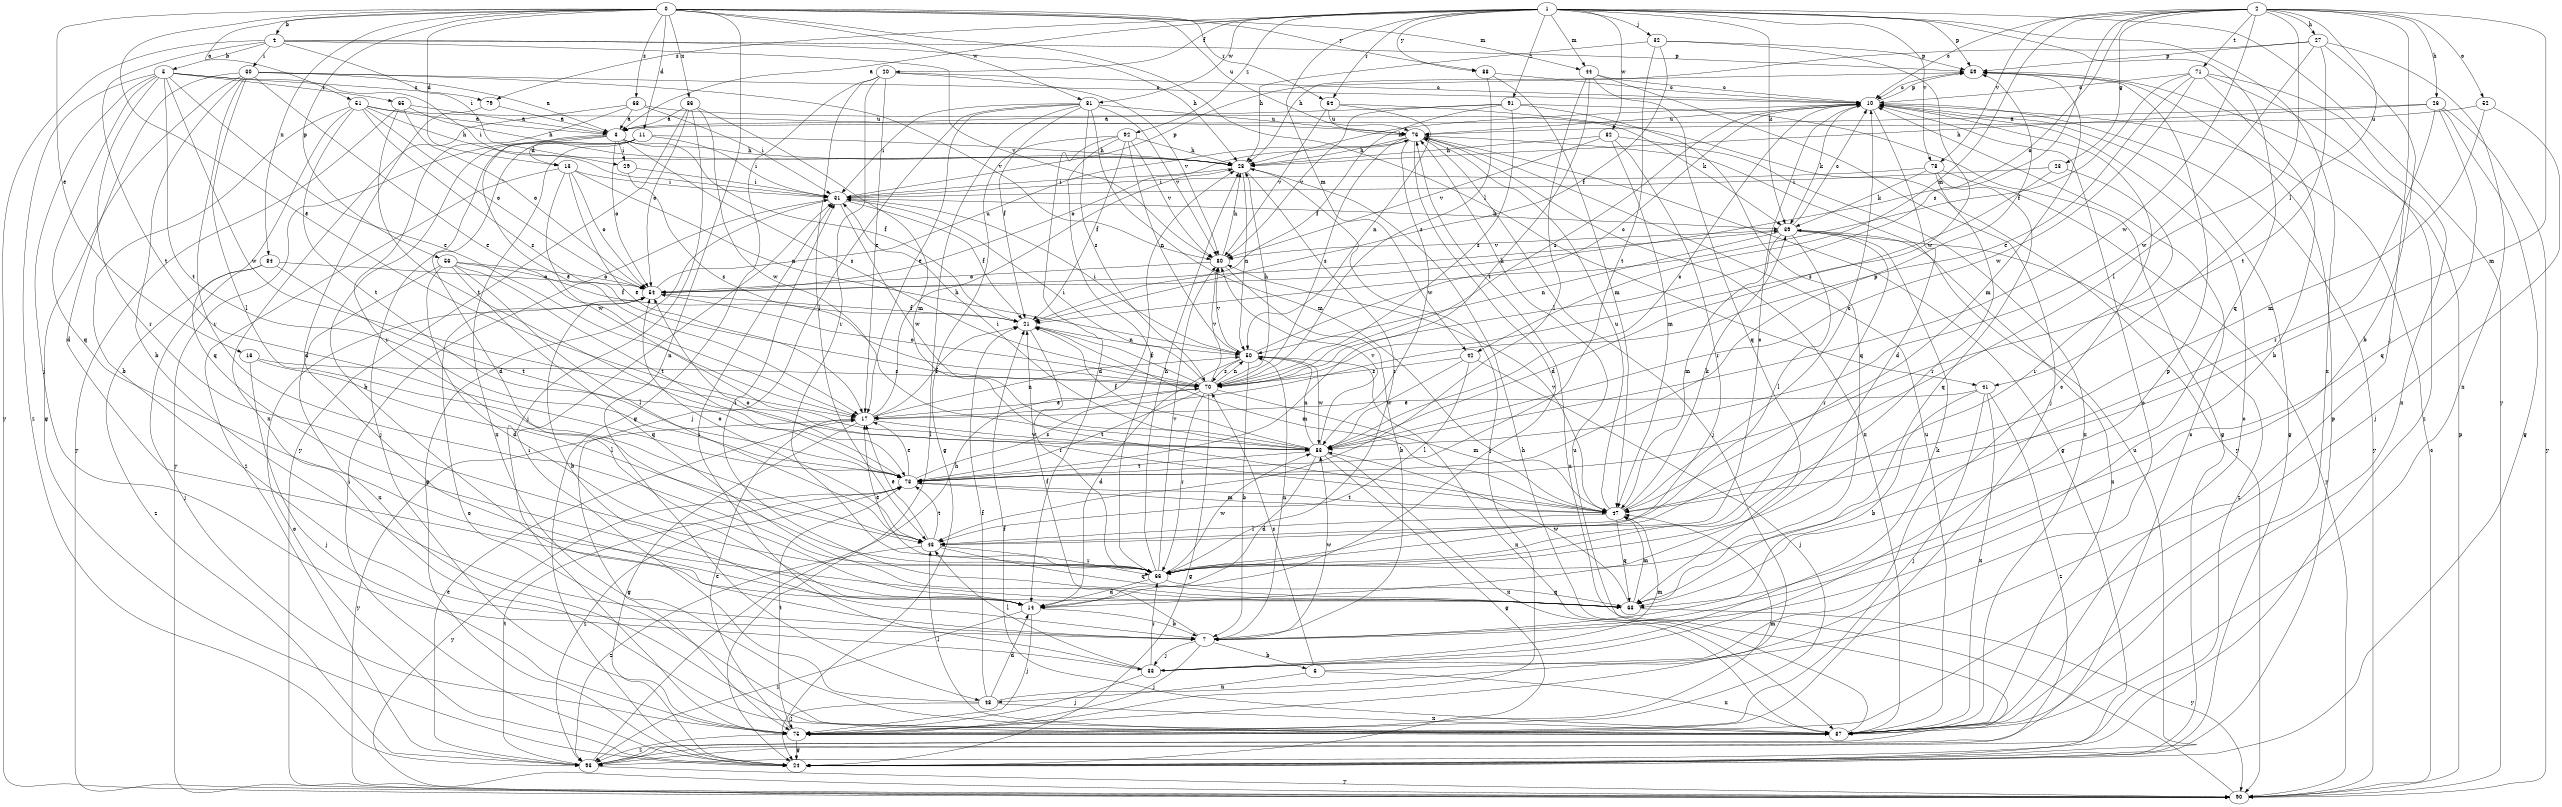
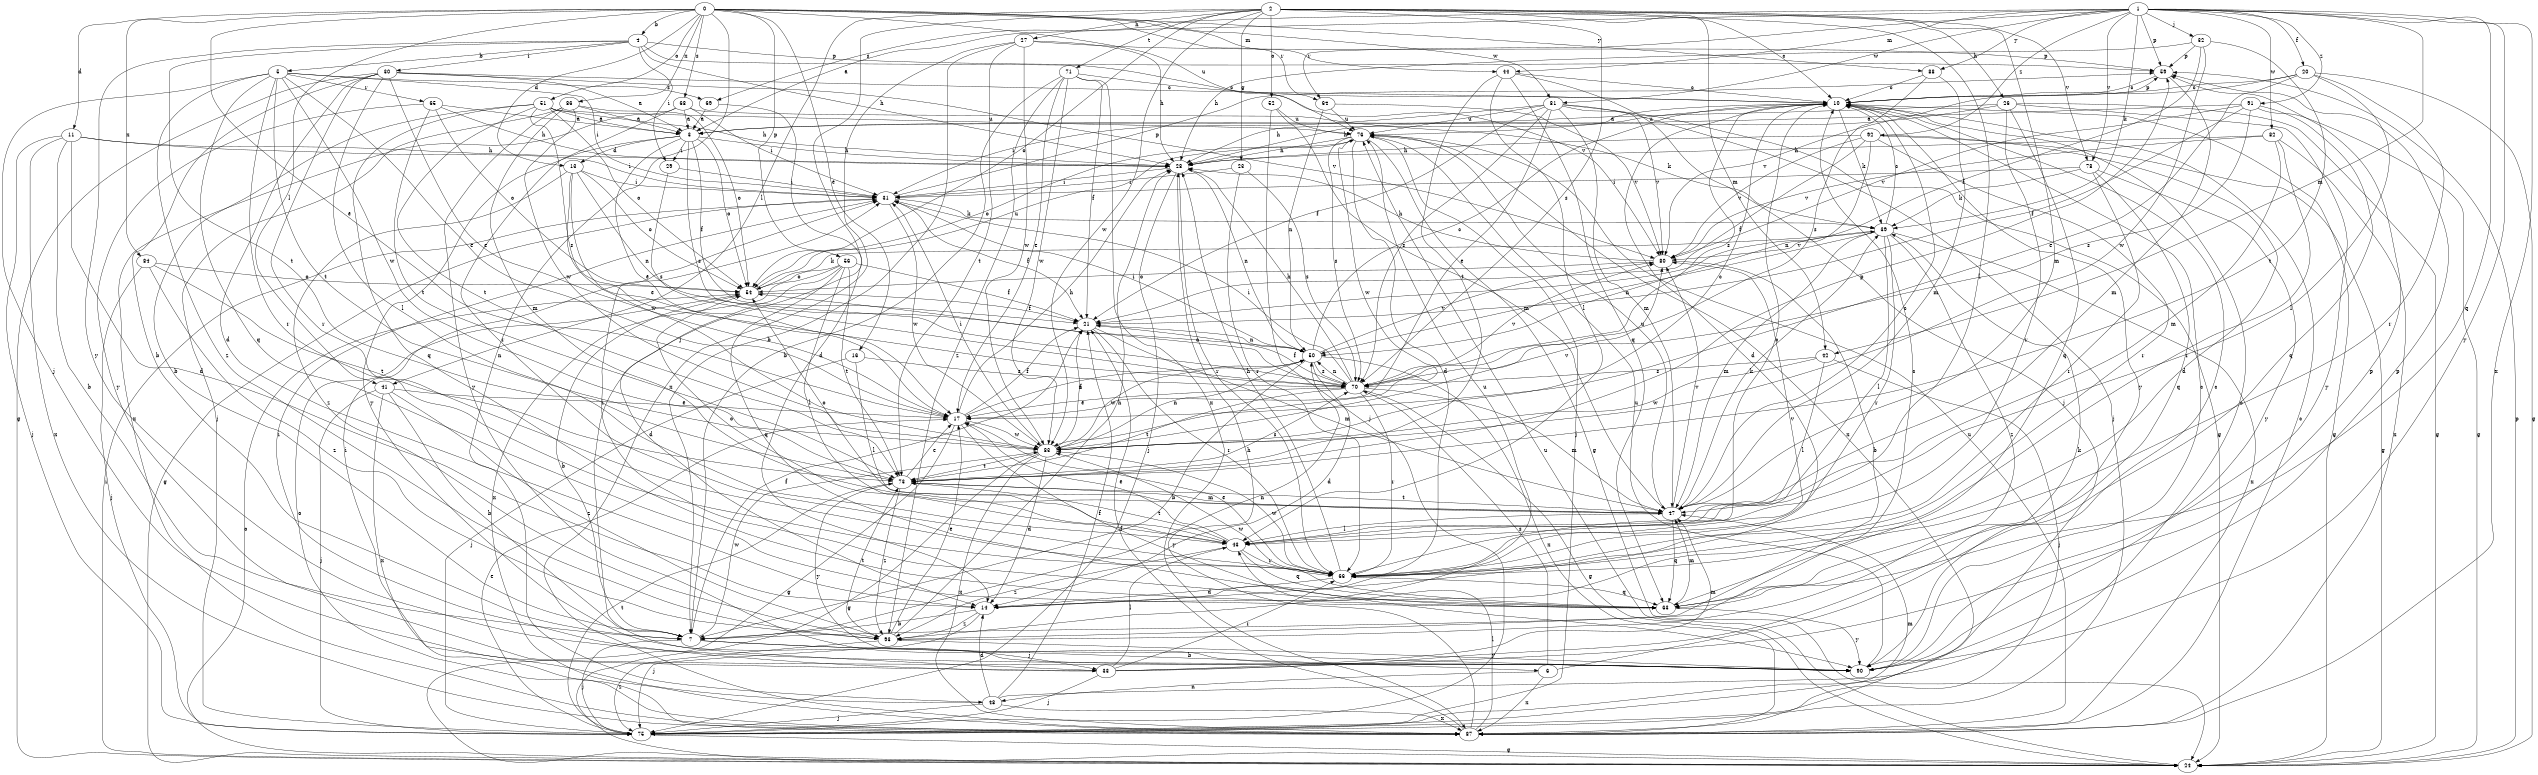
node "79": label "79" -> "69"
edge "64" -> "90": removed, label "y"
edge "81" -> "24": label "l" -> "g"
edge "75" -> "93": reversed
